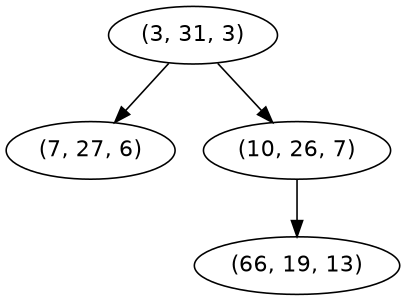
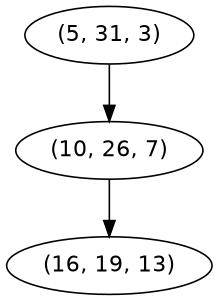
node "(3, 31, 3)": label "(3, 31, 3)" -> "(5, 31, 3)"
node "(7, 27, 6)": removed
node "(66, 19, 13)": label "(66, 19, 13)" -> "(16, 19, 13)"
